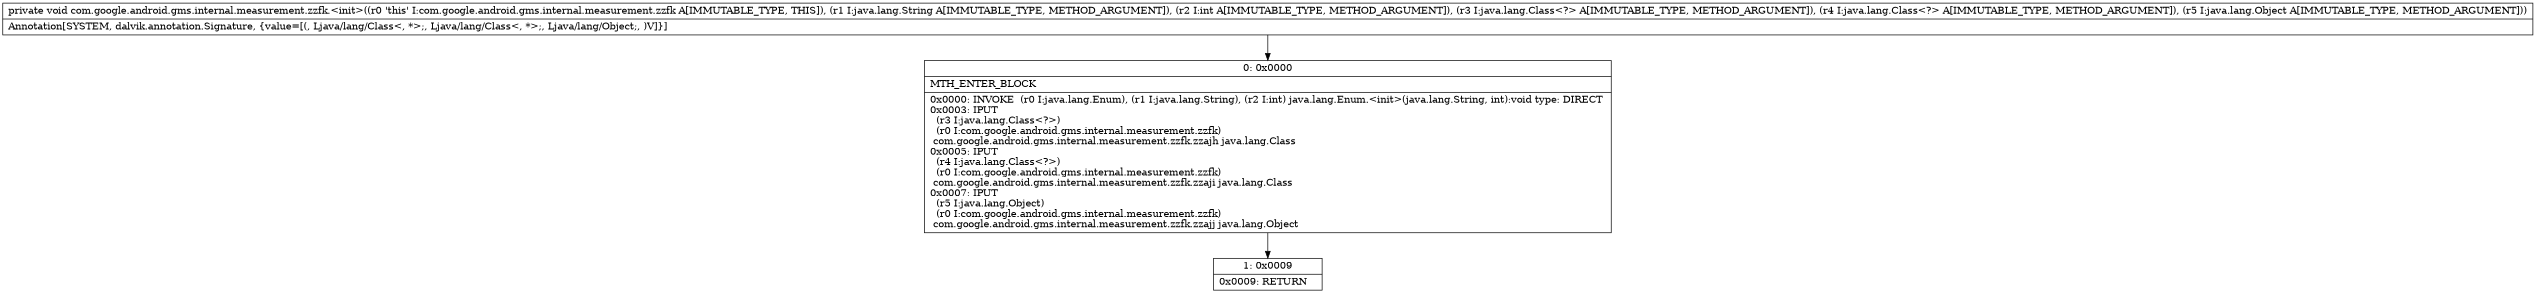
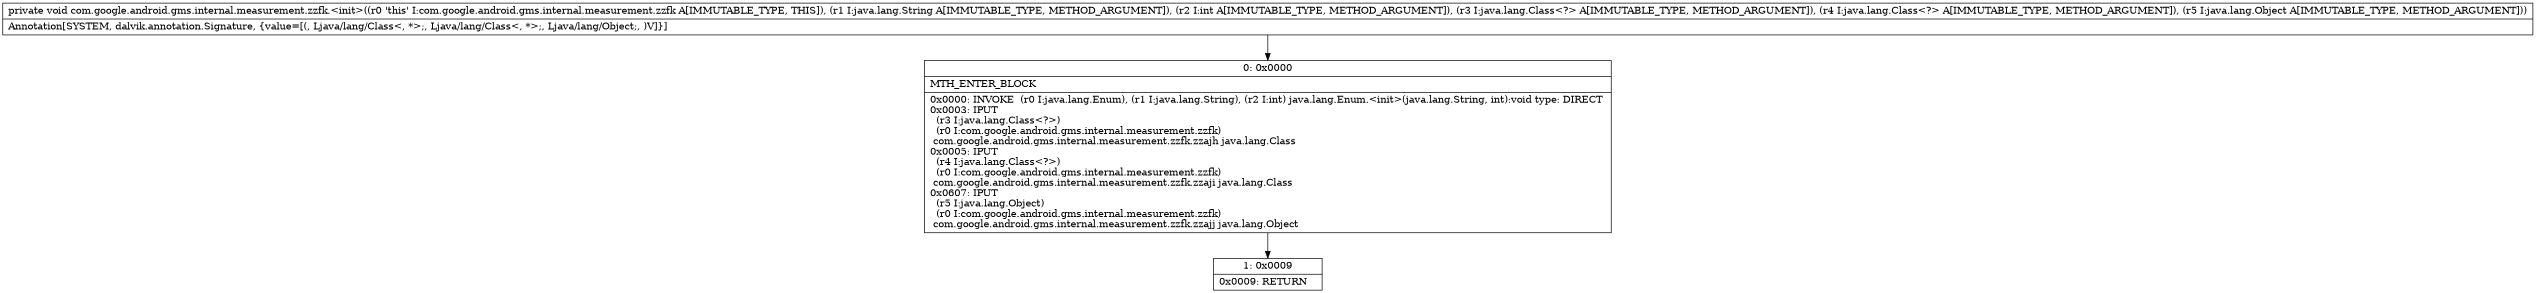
node "0: 0x0000": text "0x0007: IPUT" -> "0x0607: IPUT"
